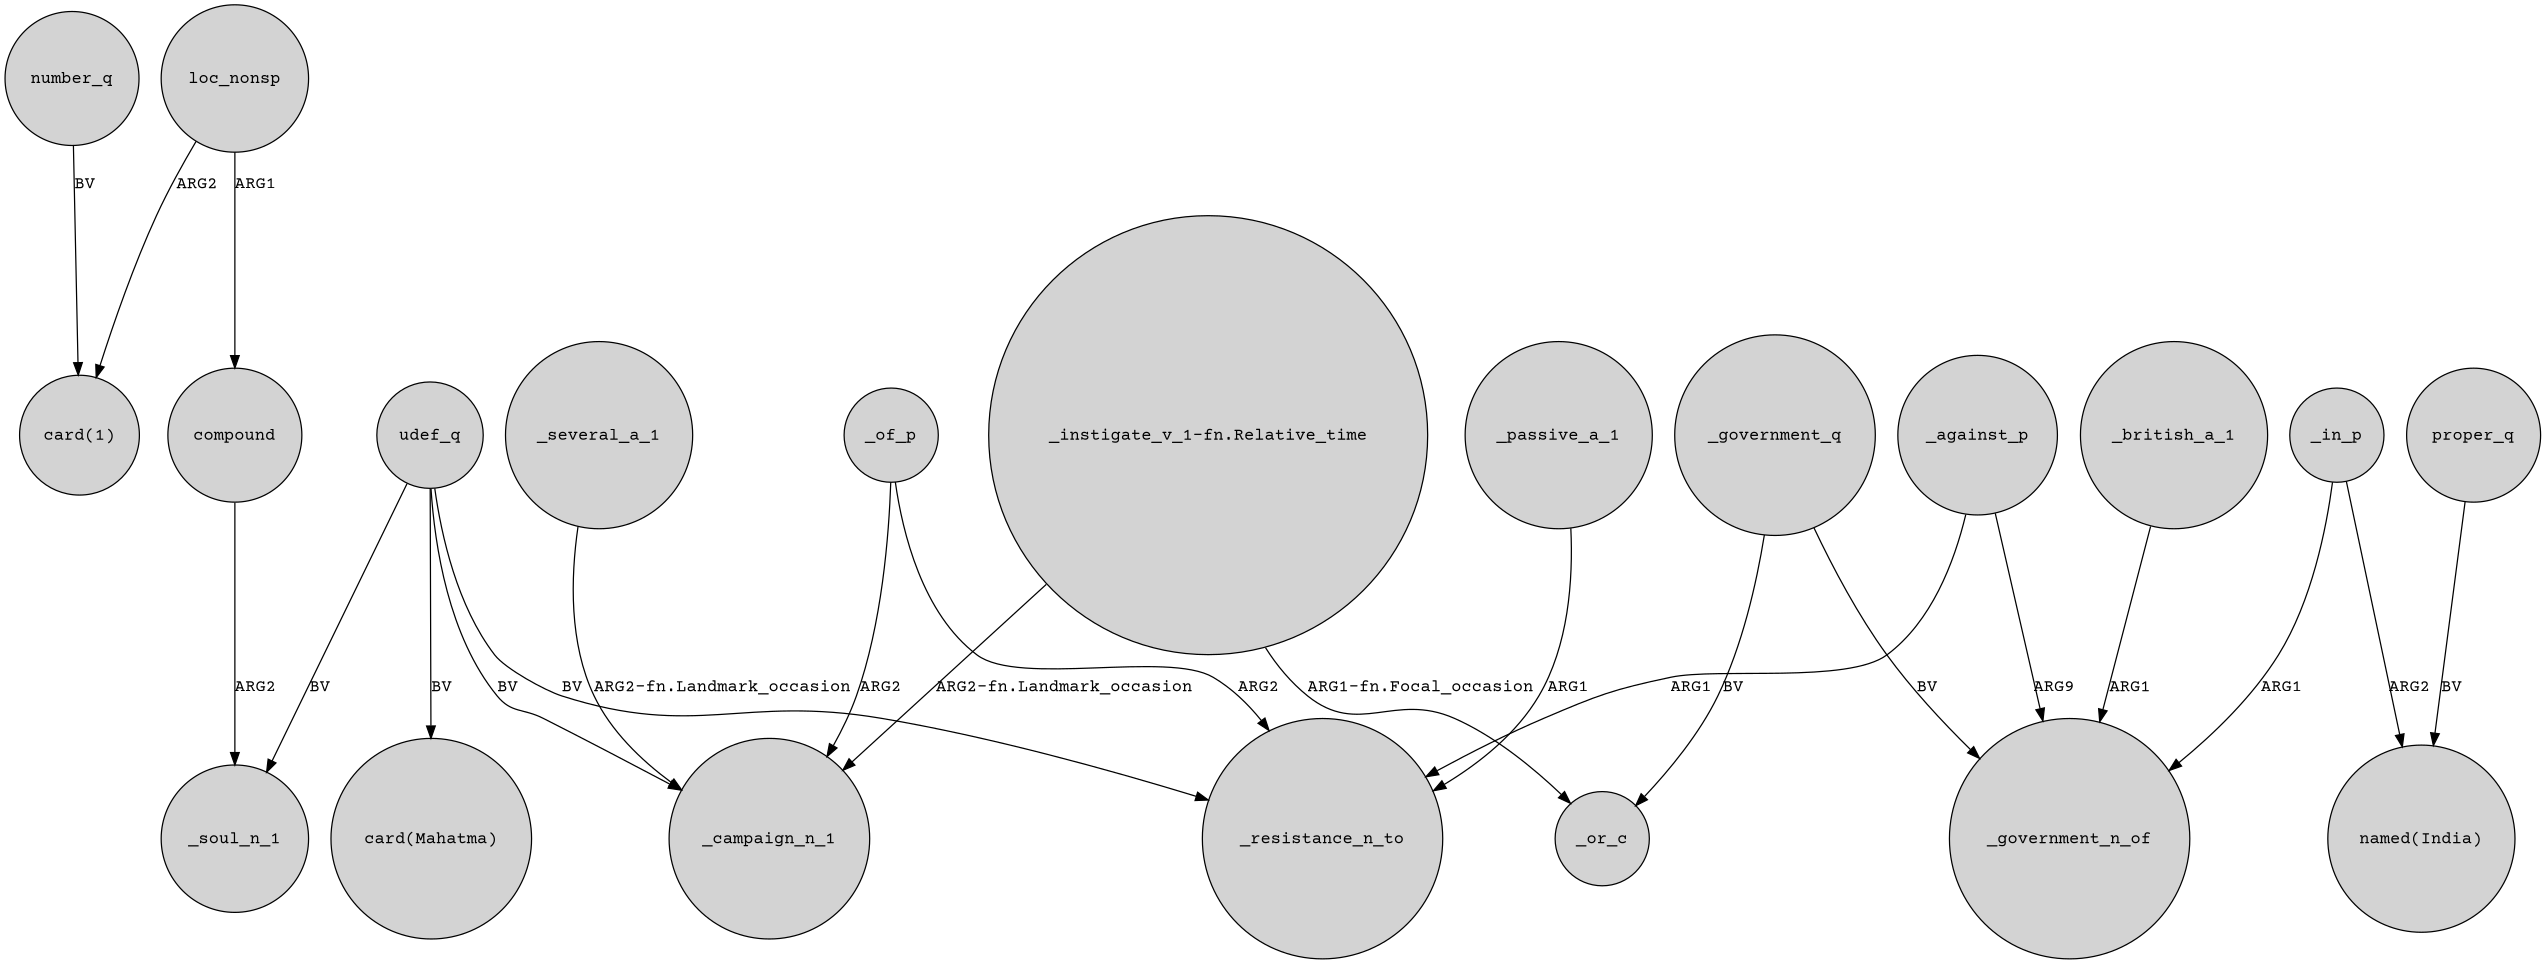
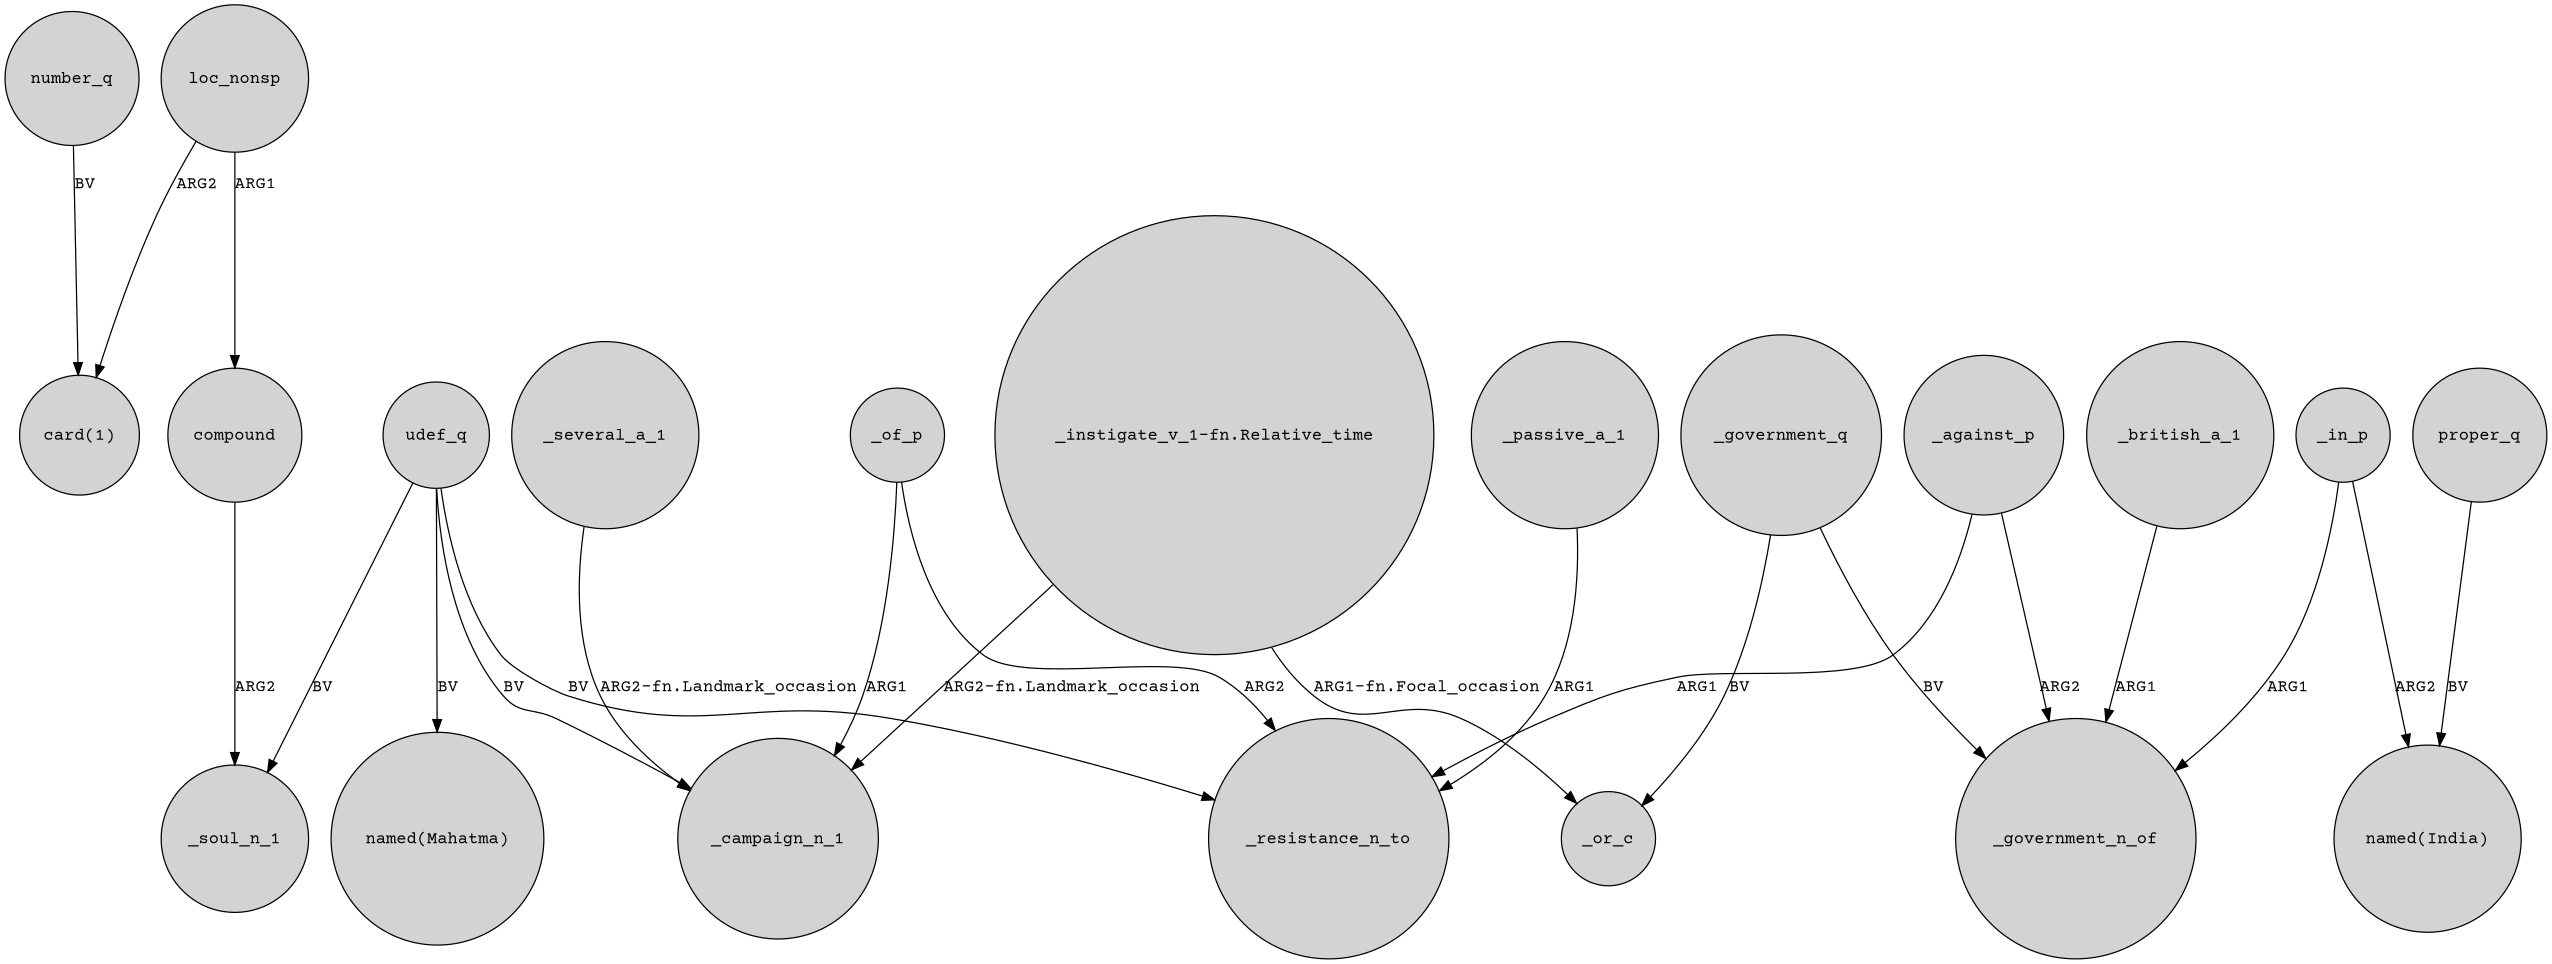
edge "_of_p" -> "_campaign_n_1": label "ARG2" -> "ARG1"
edge "_against_p" -> "_government_n_of": label "ARG9" -> "ARG2"
node "card(Mahatma)": label "card(Mahatma)" -> "named(Mahatma)"
